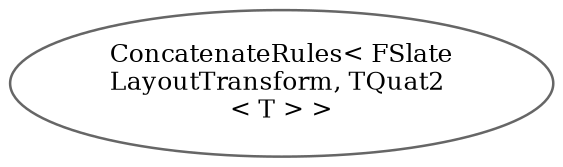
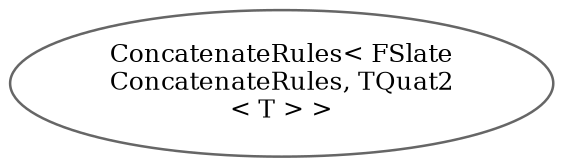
node "ConcatenateRules< FSlate LayoutTransform, TQuat2 < T > >": label "ConcatenateRules< FSlate LayoutTransform, TQuat2 < T > >" -> "ConcatenateRules< FSlate ConcatenateRules, TQuat2 < T > >"
